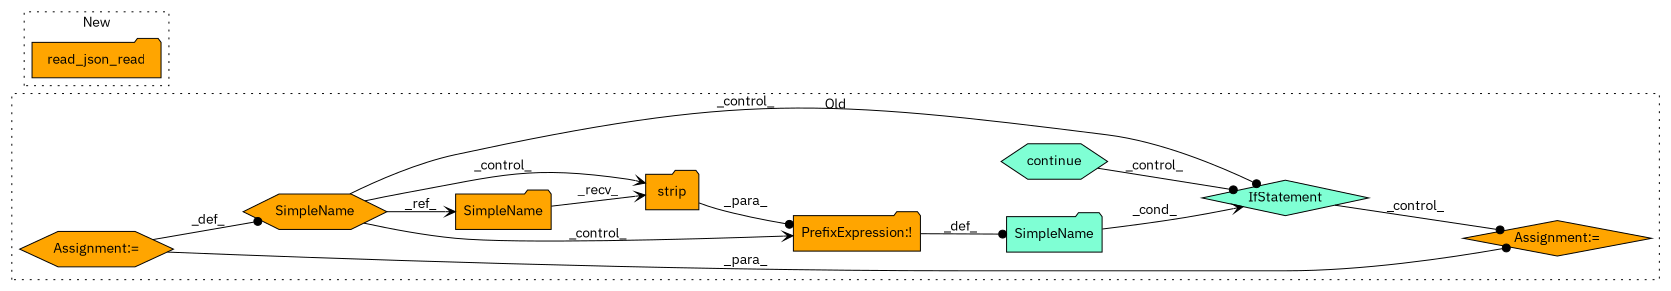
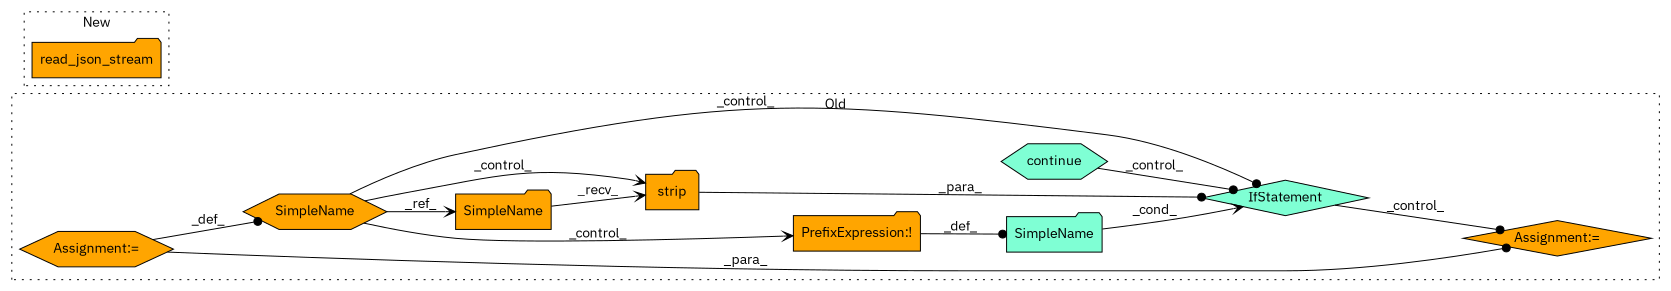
node "read_json_read": label "read_json_read" -> "read_json_stream"
edge "strip" -> "PrefixExpression:!": now "strip" -> "IfStatement"
